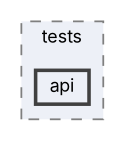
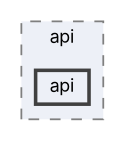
cluster "tests": label "tests" -> "api"
